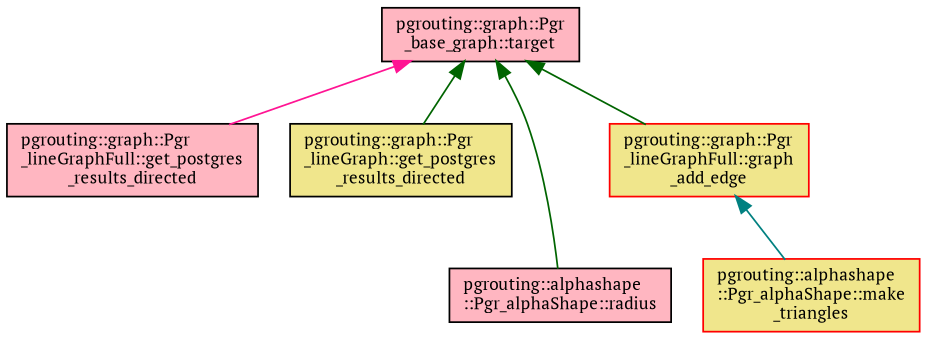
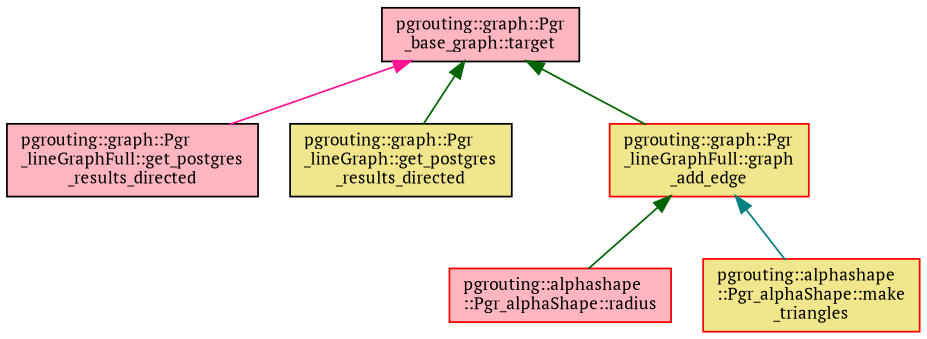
edge "pgrouting::alphashape ::Pgr_alphaShape::radius" -> "pgrouting::graph::Pgr _base_graph::target": now "pgrouting::alphashape ::Pgr_alphaShape::radius" -> "pgrouting::graph::Pgr _lineGraphFull::graph _add_edge"
node "pgrouting::alphashape ::Pgr_alphaShape::radius": color black -> red
